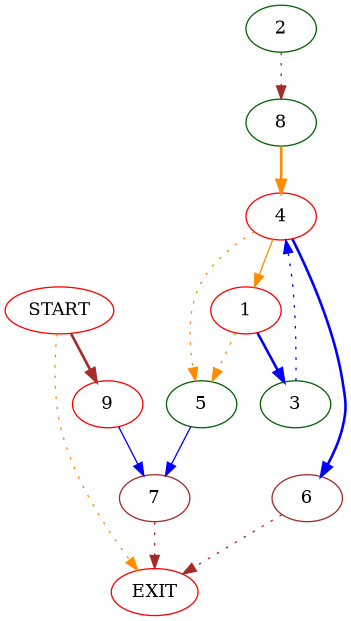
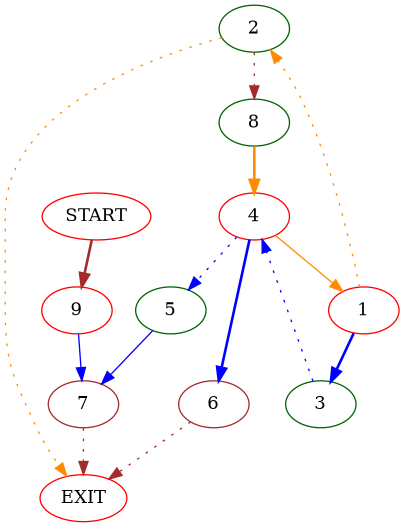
edge "4" -> "5": color darkorange -> blue
edge "1" -> "5": now "1" -> "2"
edge "START" -> "EXIT": now "2" -> "EXIT"
